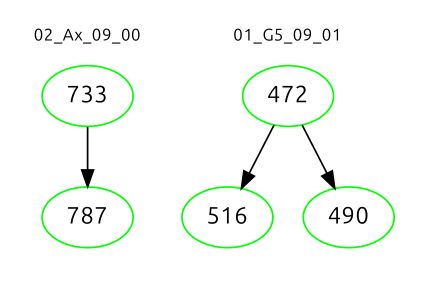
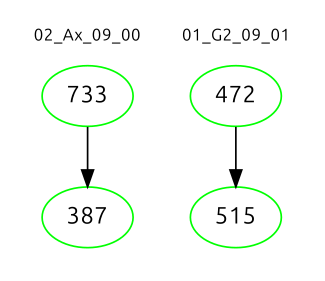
cluster "01_G5_09_01": label "01_G5_09_01" -> "01_G2_09_01"
node "787": label "787" -> "387"
node "516": label "516" -> "515"
node "490": removed
